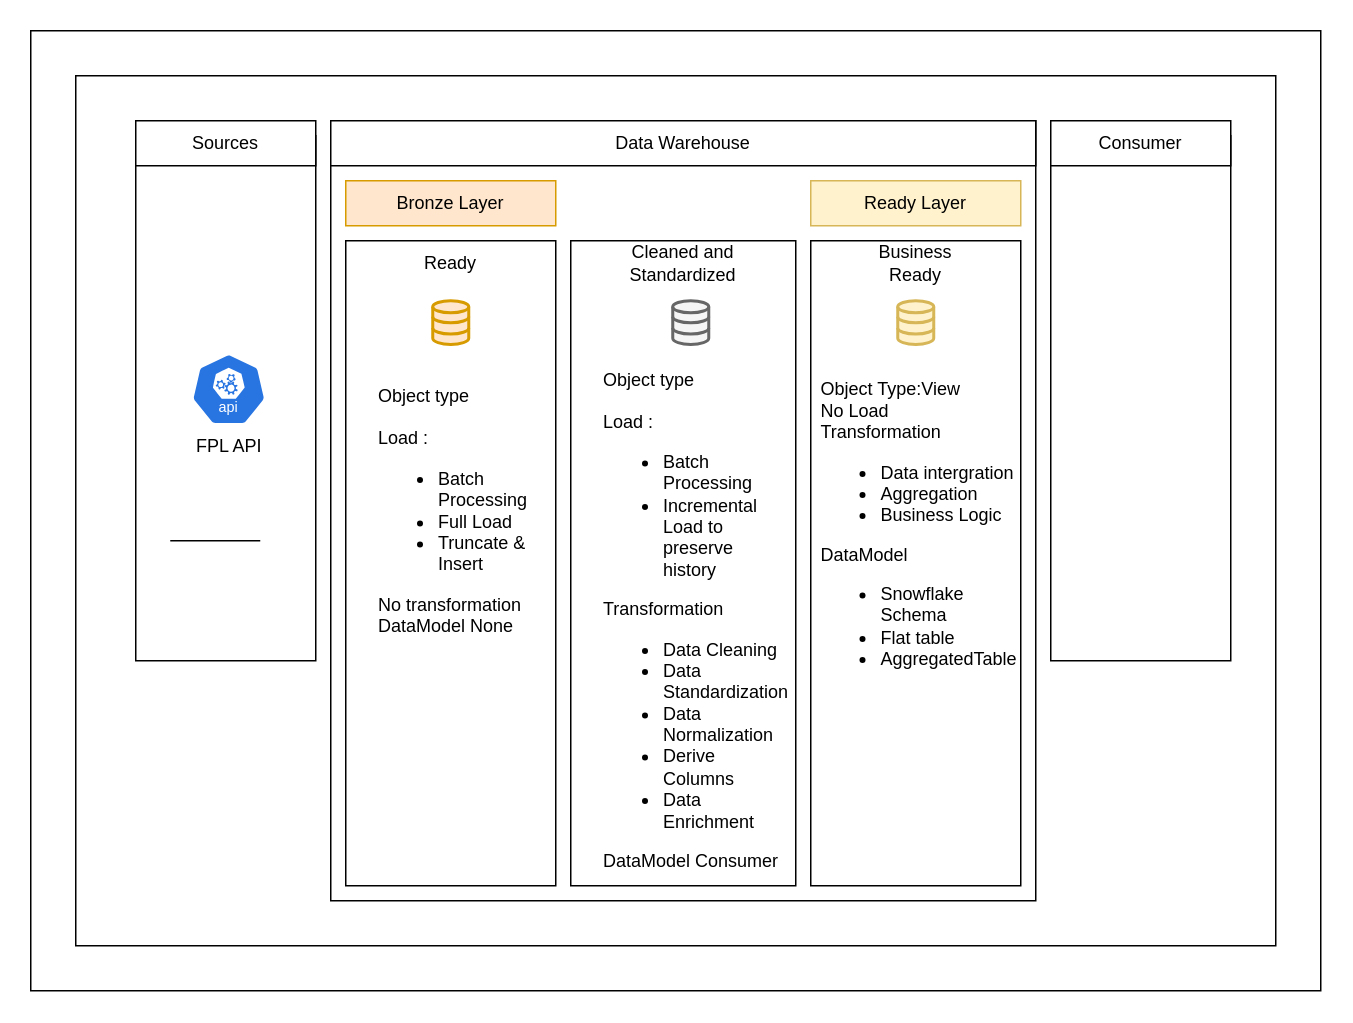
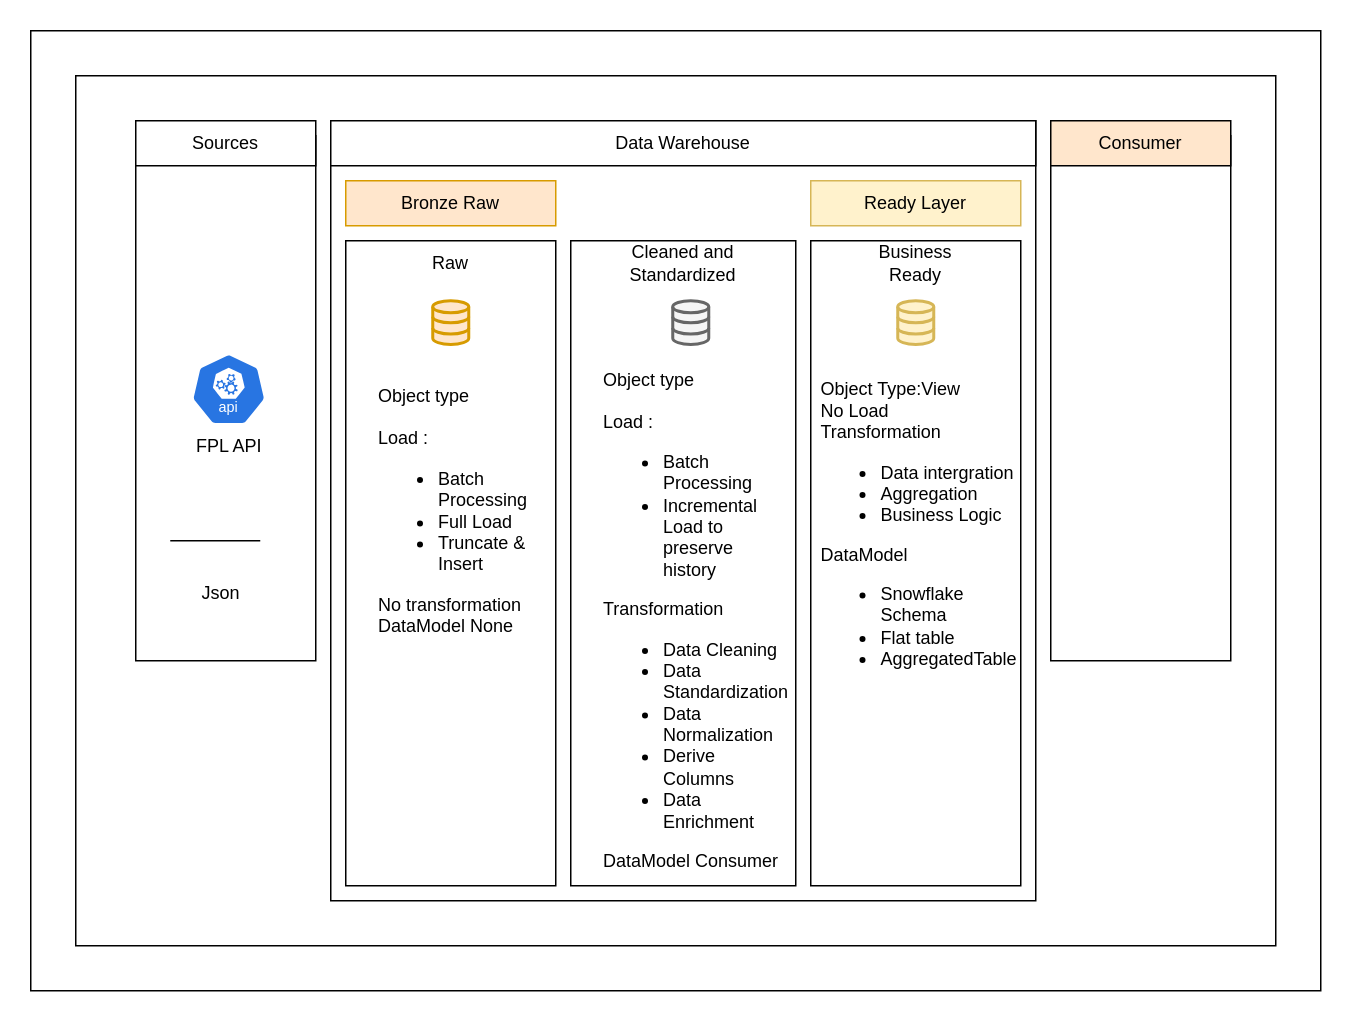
node "Consumer": fillcolor #ffffff -> #ffe6cc
node "Bronze Layer": label "Bronze Layer" -> "Bronze Raw"
node "Ready": label "Ready" -> "Raw"
node "Json": added
